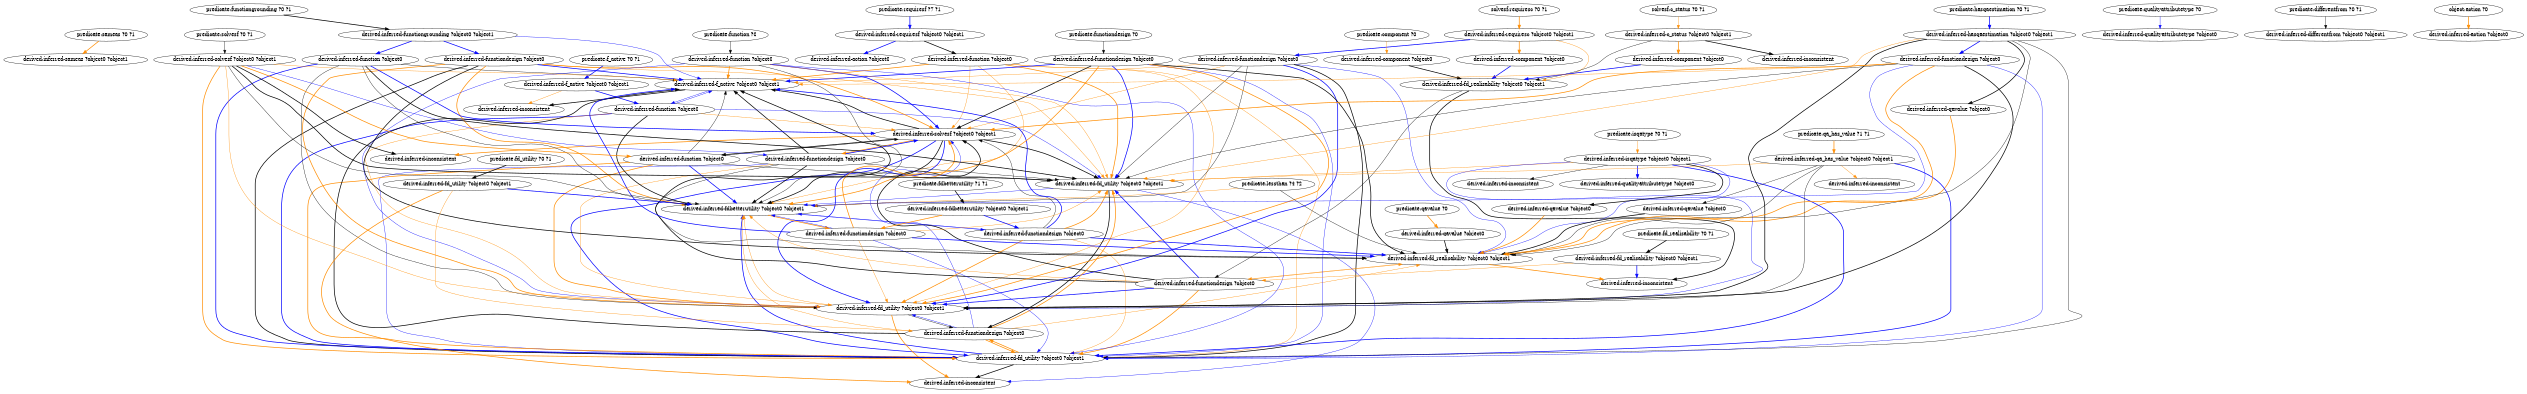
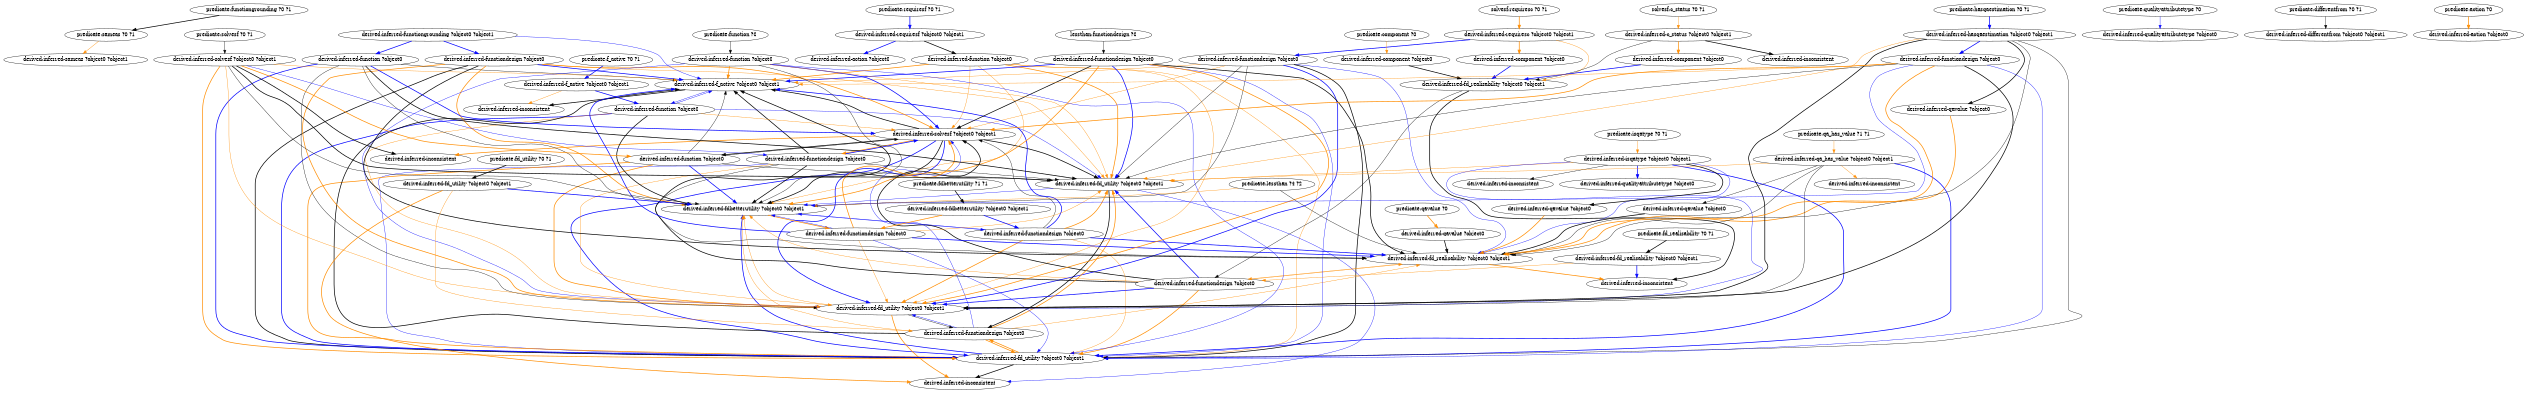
node "predicate:requiresf ?7 ?1": label "predicate:requiresf ?7 ?1" -> "predicate:requiresf ?0 ?1"
node "object:action ?0": label "object:action ?0" -> "predicate:action ?0"
edge "predicate:functiongrounding ?0 ?1" -> "derived:inferred-functiongrounding ?object0 ?object1": now "predicate:functiongrounding ?0 ?1" -> "predicate:sameas ?0 ?1"
node "predicate:functiondesign ?0": label "predicate:functiondesign ?0" -> "lessthan:functiondesign ?0"
edge "predicate:sameas ?0 ?1" -> "derived:inferred-sameas ?object0 ?object1": style bold -> solid
edge "predicate:qa_has_value ?1 ?1" -> "derived:inferred-qa_has_value ?object0 ?object1": style bold -> solid
